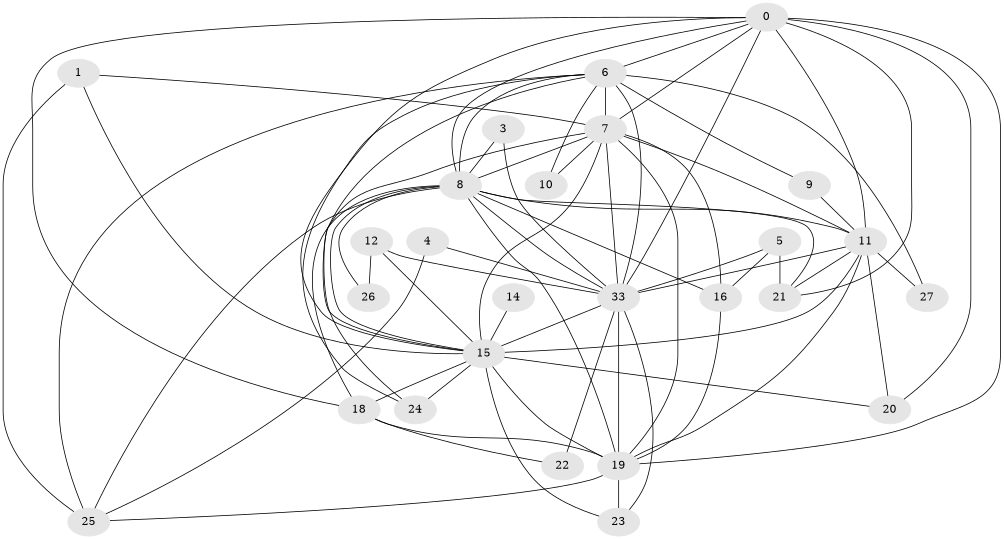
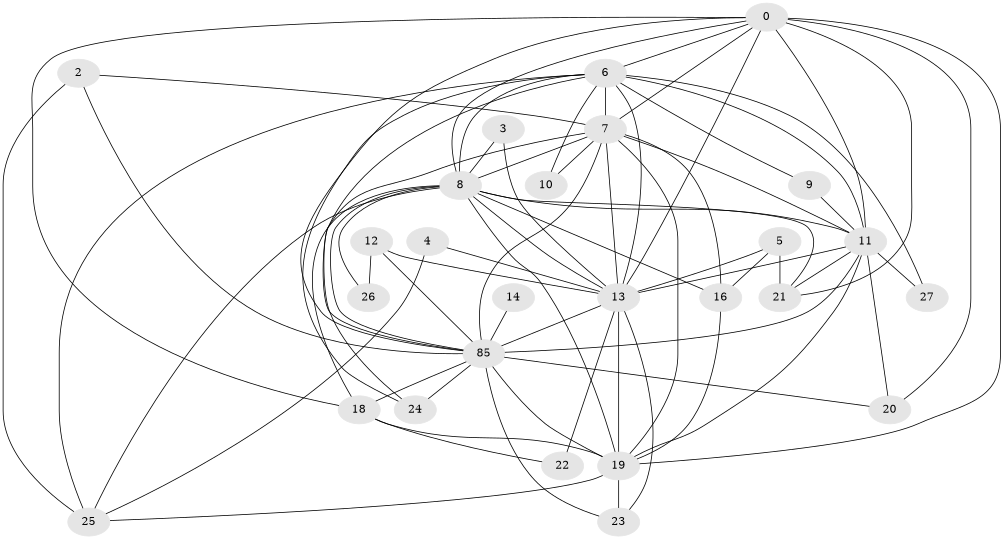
node "1": label "1" -> "2"
edge "6" -- "11": added
node "33": label "33" -> "13"
node "15": label "15" -> "85"
